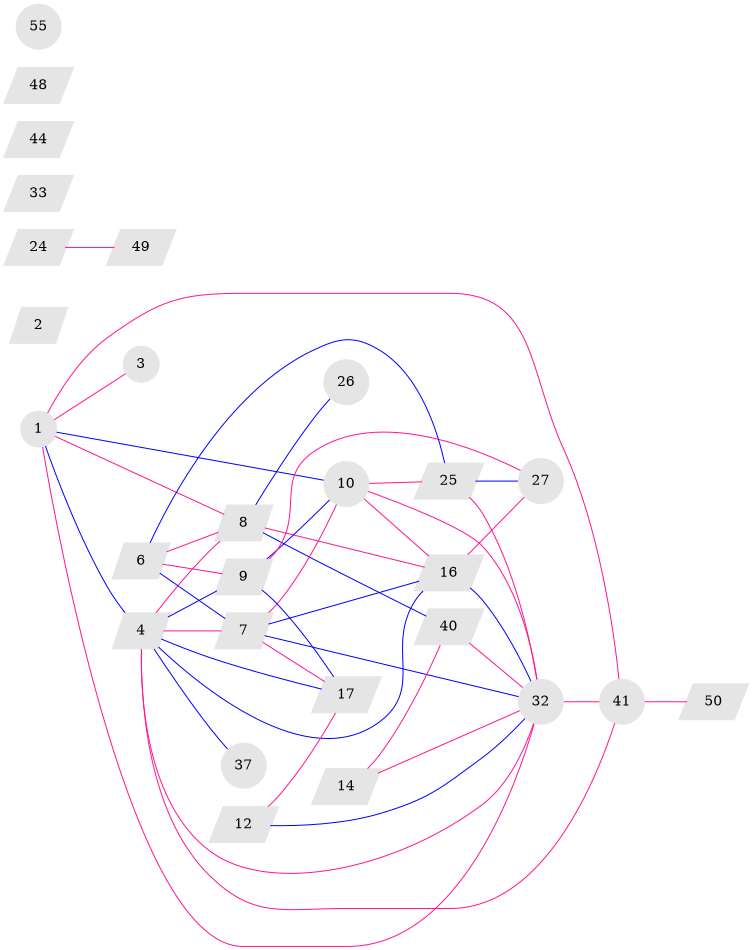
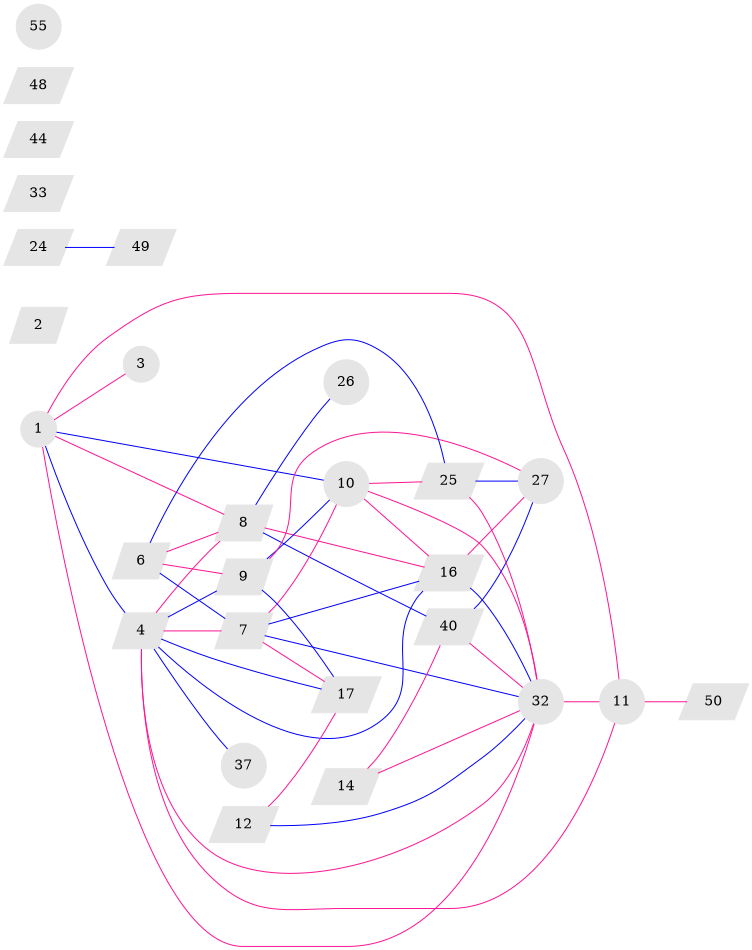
edge "24" -- "49": color deeppink -> blue
edge "27" -- "40": added
node "41": label "41" -> "11"
